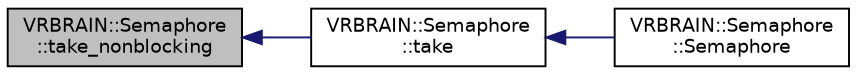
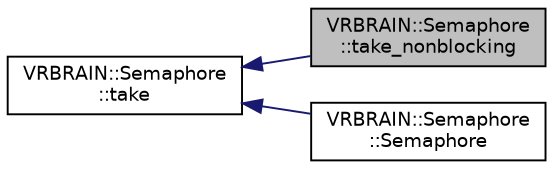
edge "VRBRAIN::Semaphore ::take" -> "VRBRAIN::Semaphore ::take_nonblocking": reversed
